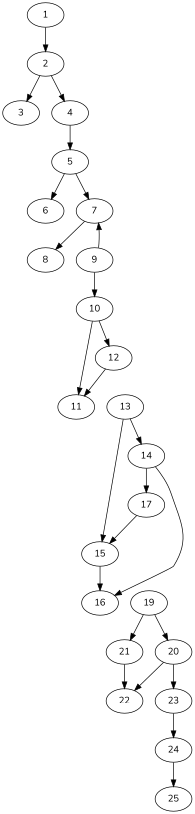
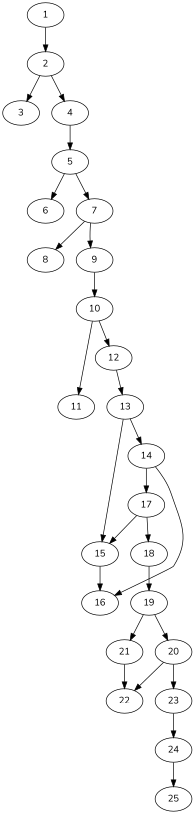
edge "9" -> "7": reversed
edge "12" -> "11": now "12" -> "13"
node "18": added
